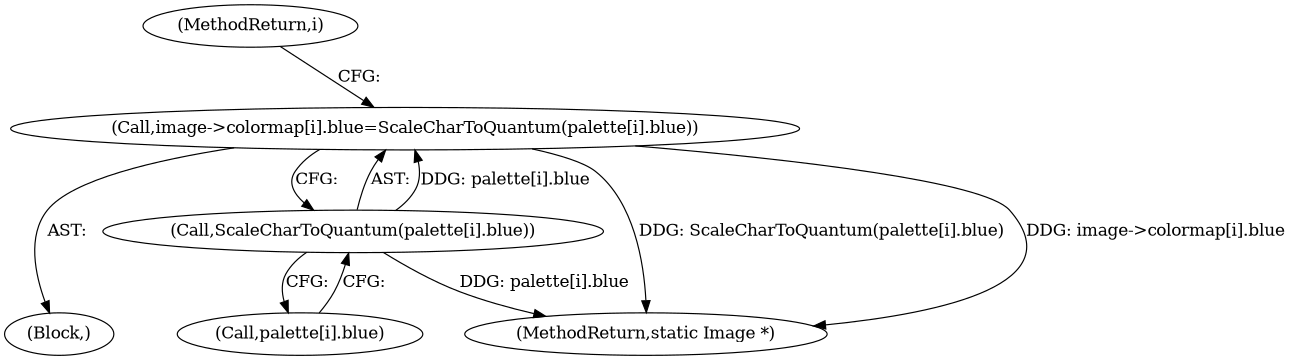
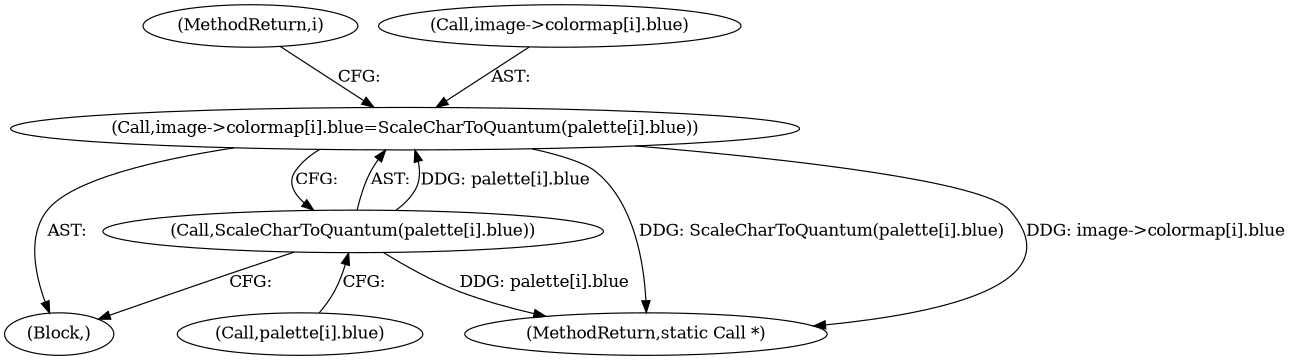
node "(Call,image->colormap[i].blue)": added
edge "(Call,ScaleCharToQuantum(palette[i].blue))" -> "(Call,palette[i].blue)": now "(Call,ScaleCharToQuantum(palette[i].blue))" -> "(Block,)"
node "(MethodReturn,static Image *)": label "(MethodReturn,static Image *)" -> "(MethodReturn,static Call *)"
